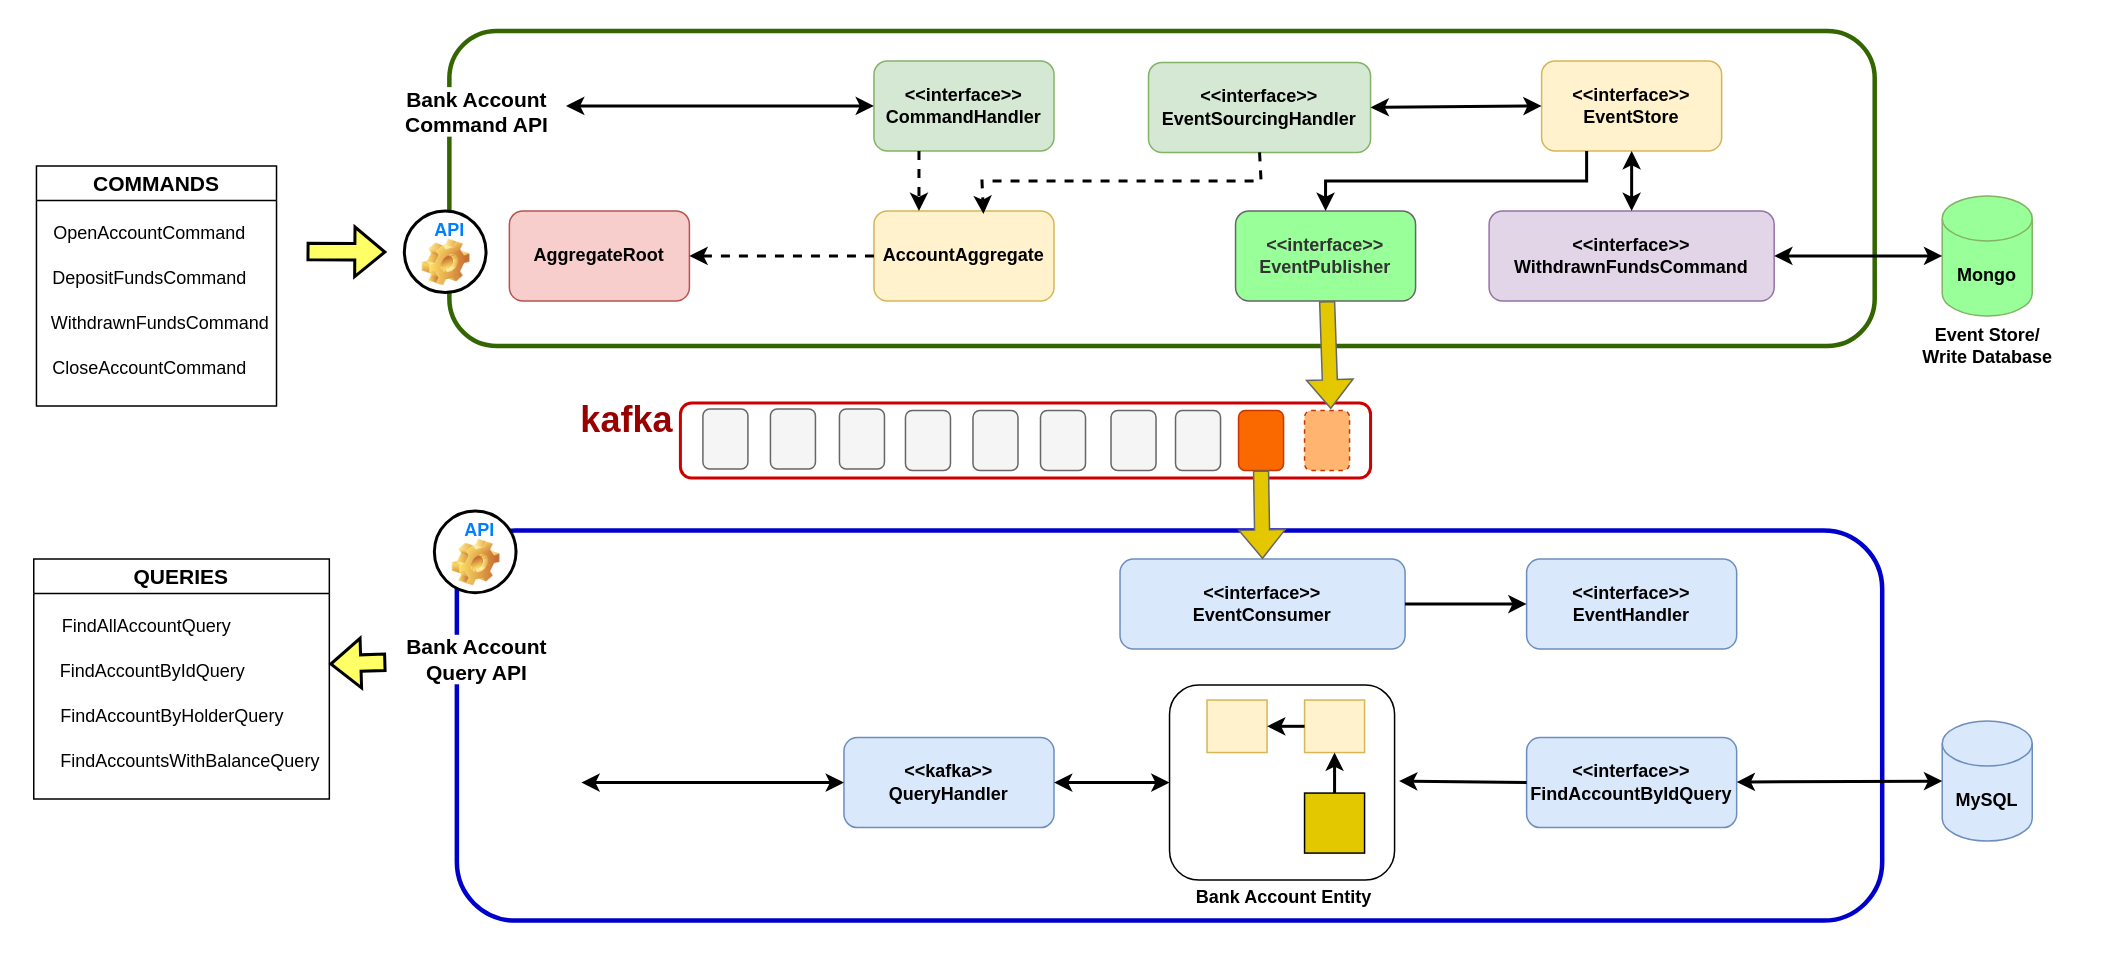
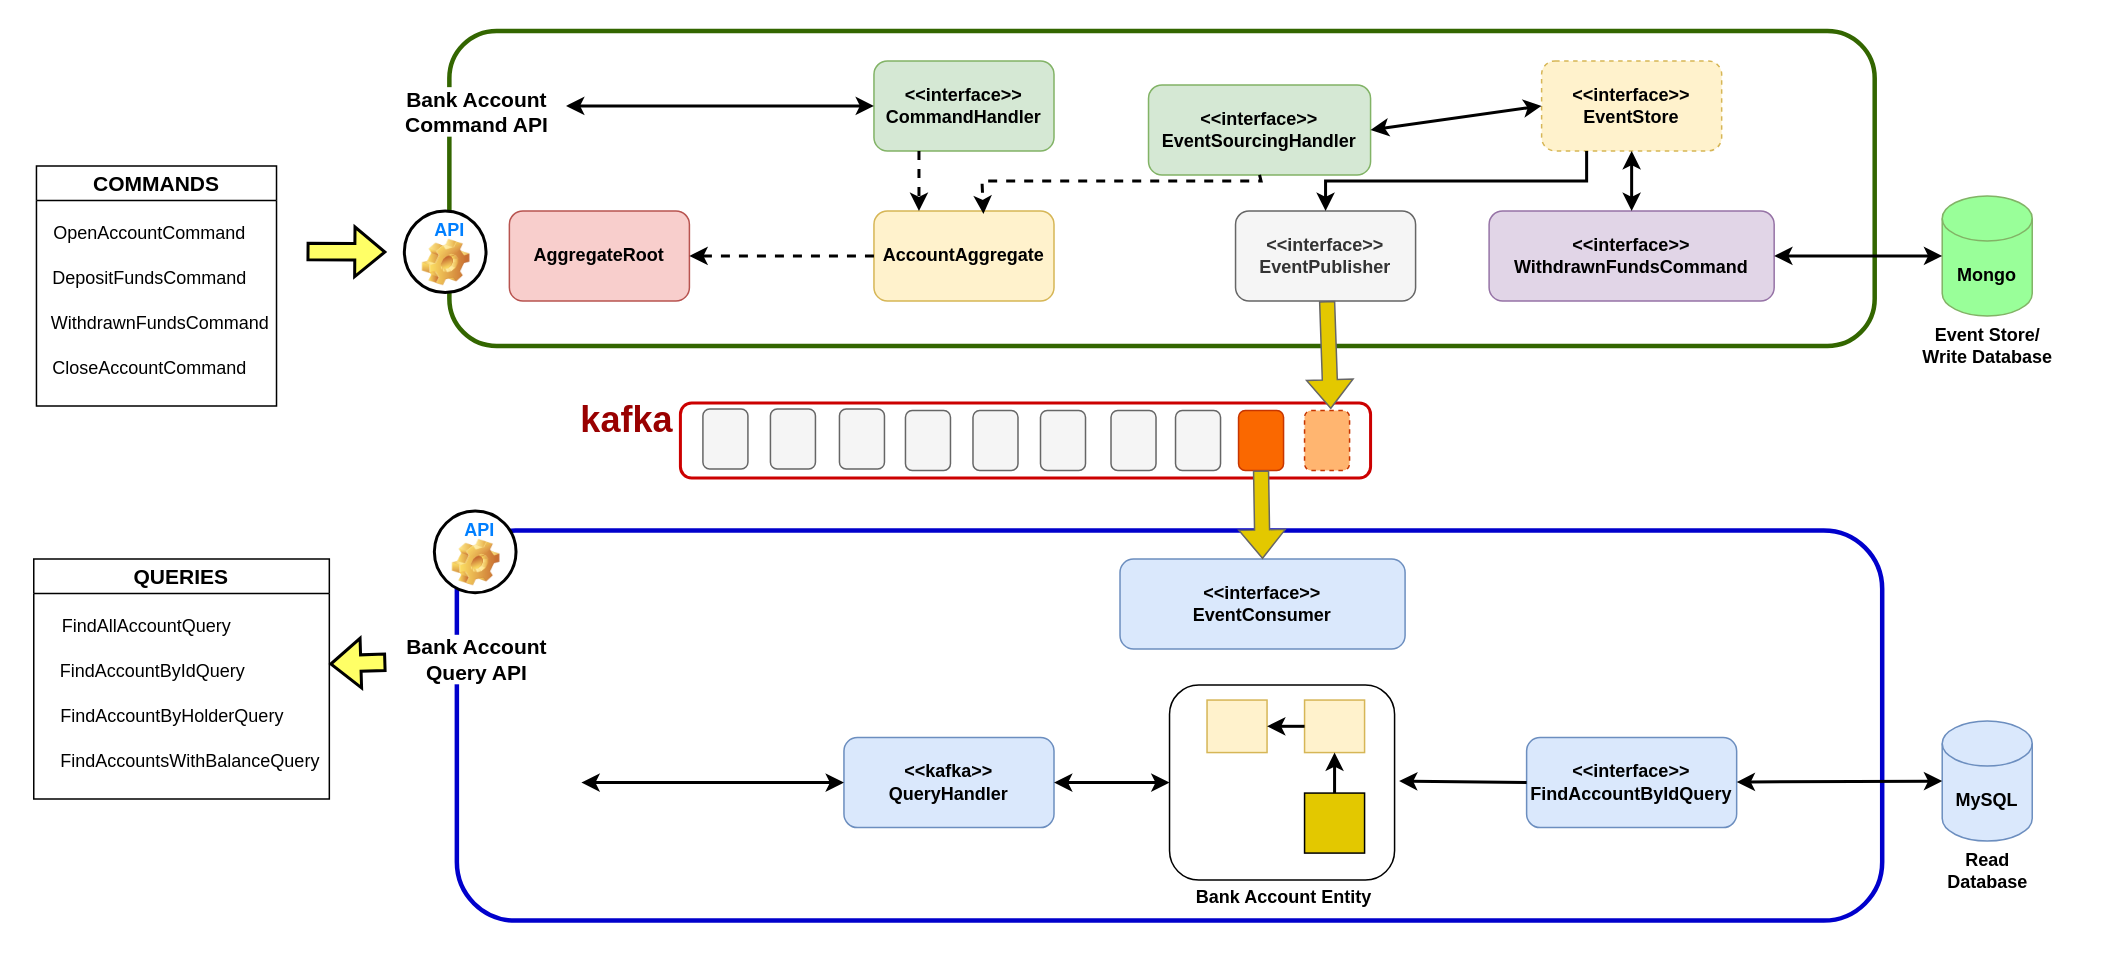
node "<<interface>> EventStore": style solid -> dashed
node "<<interface>> EventSourcingHandler": moved (1259, 107) -> (1259, 130)
node "<<interface>> EventPublisher": fillcolor #99ff99 -> #f5f5f5
edge "<<interface>> EventConsumer" -> "<<interface>> EventHandler": removed
node "<<interface>> EventHandler": removed
node "Read Database": added
